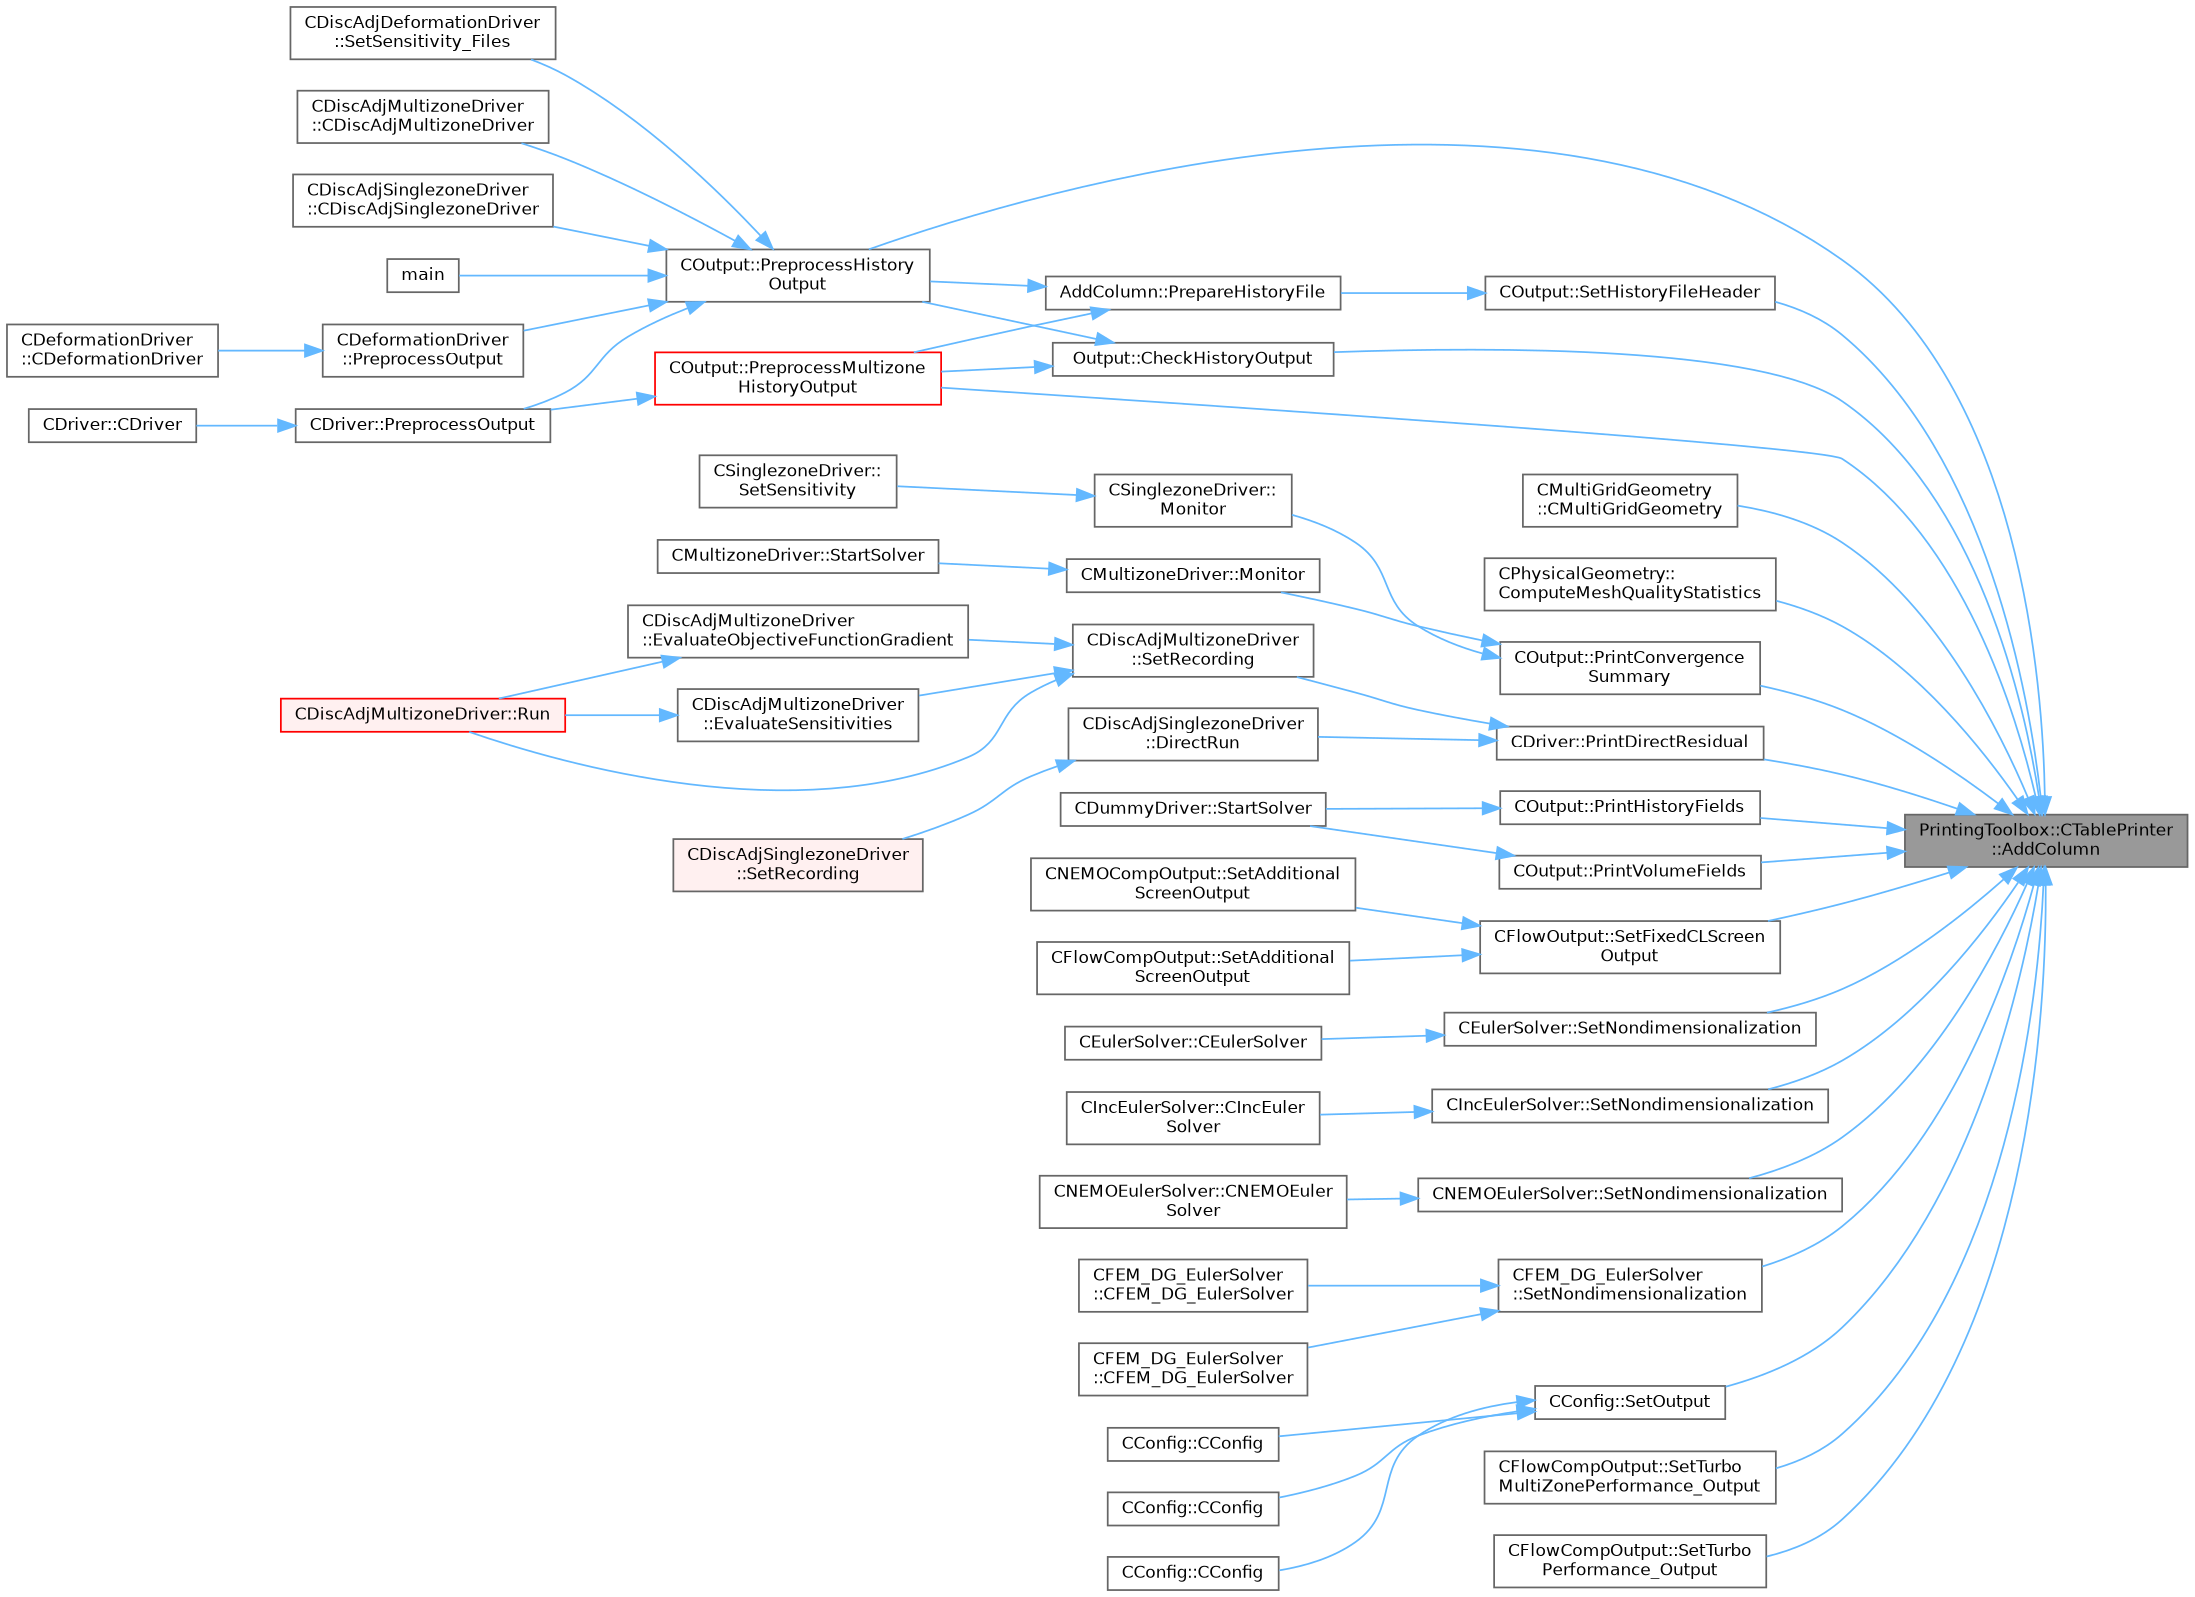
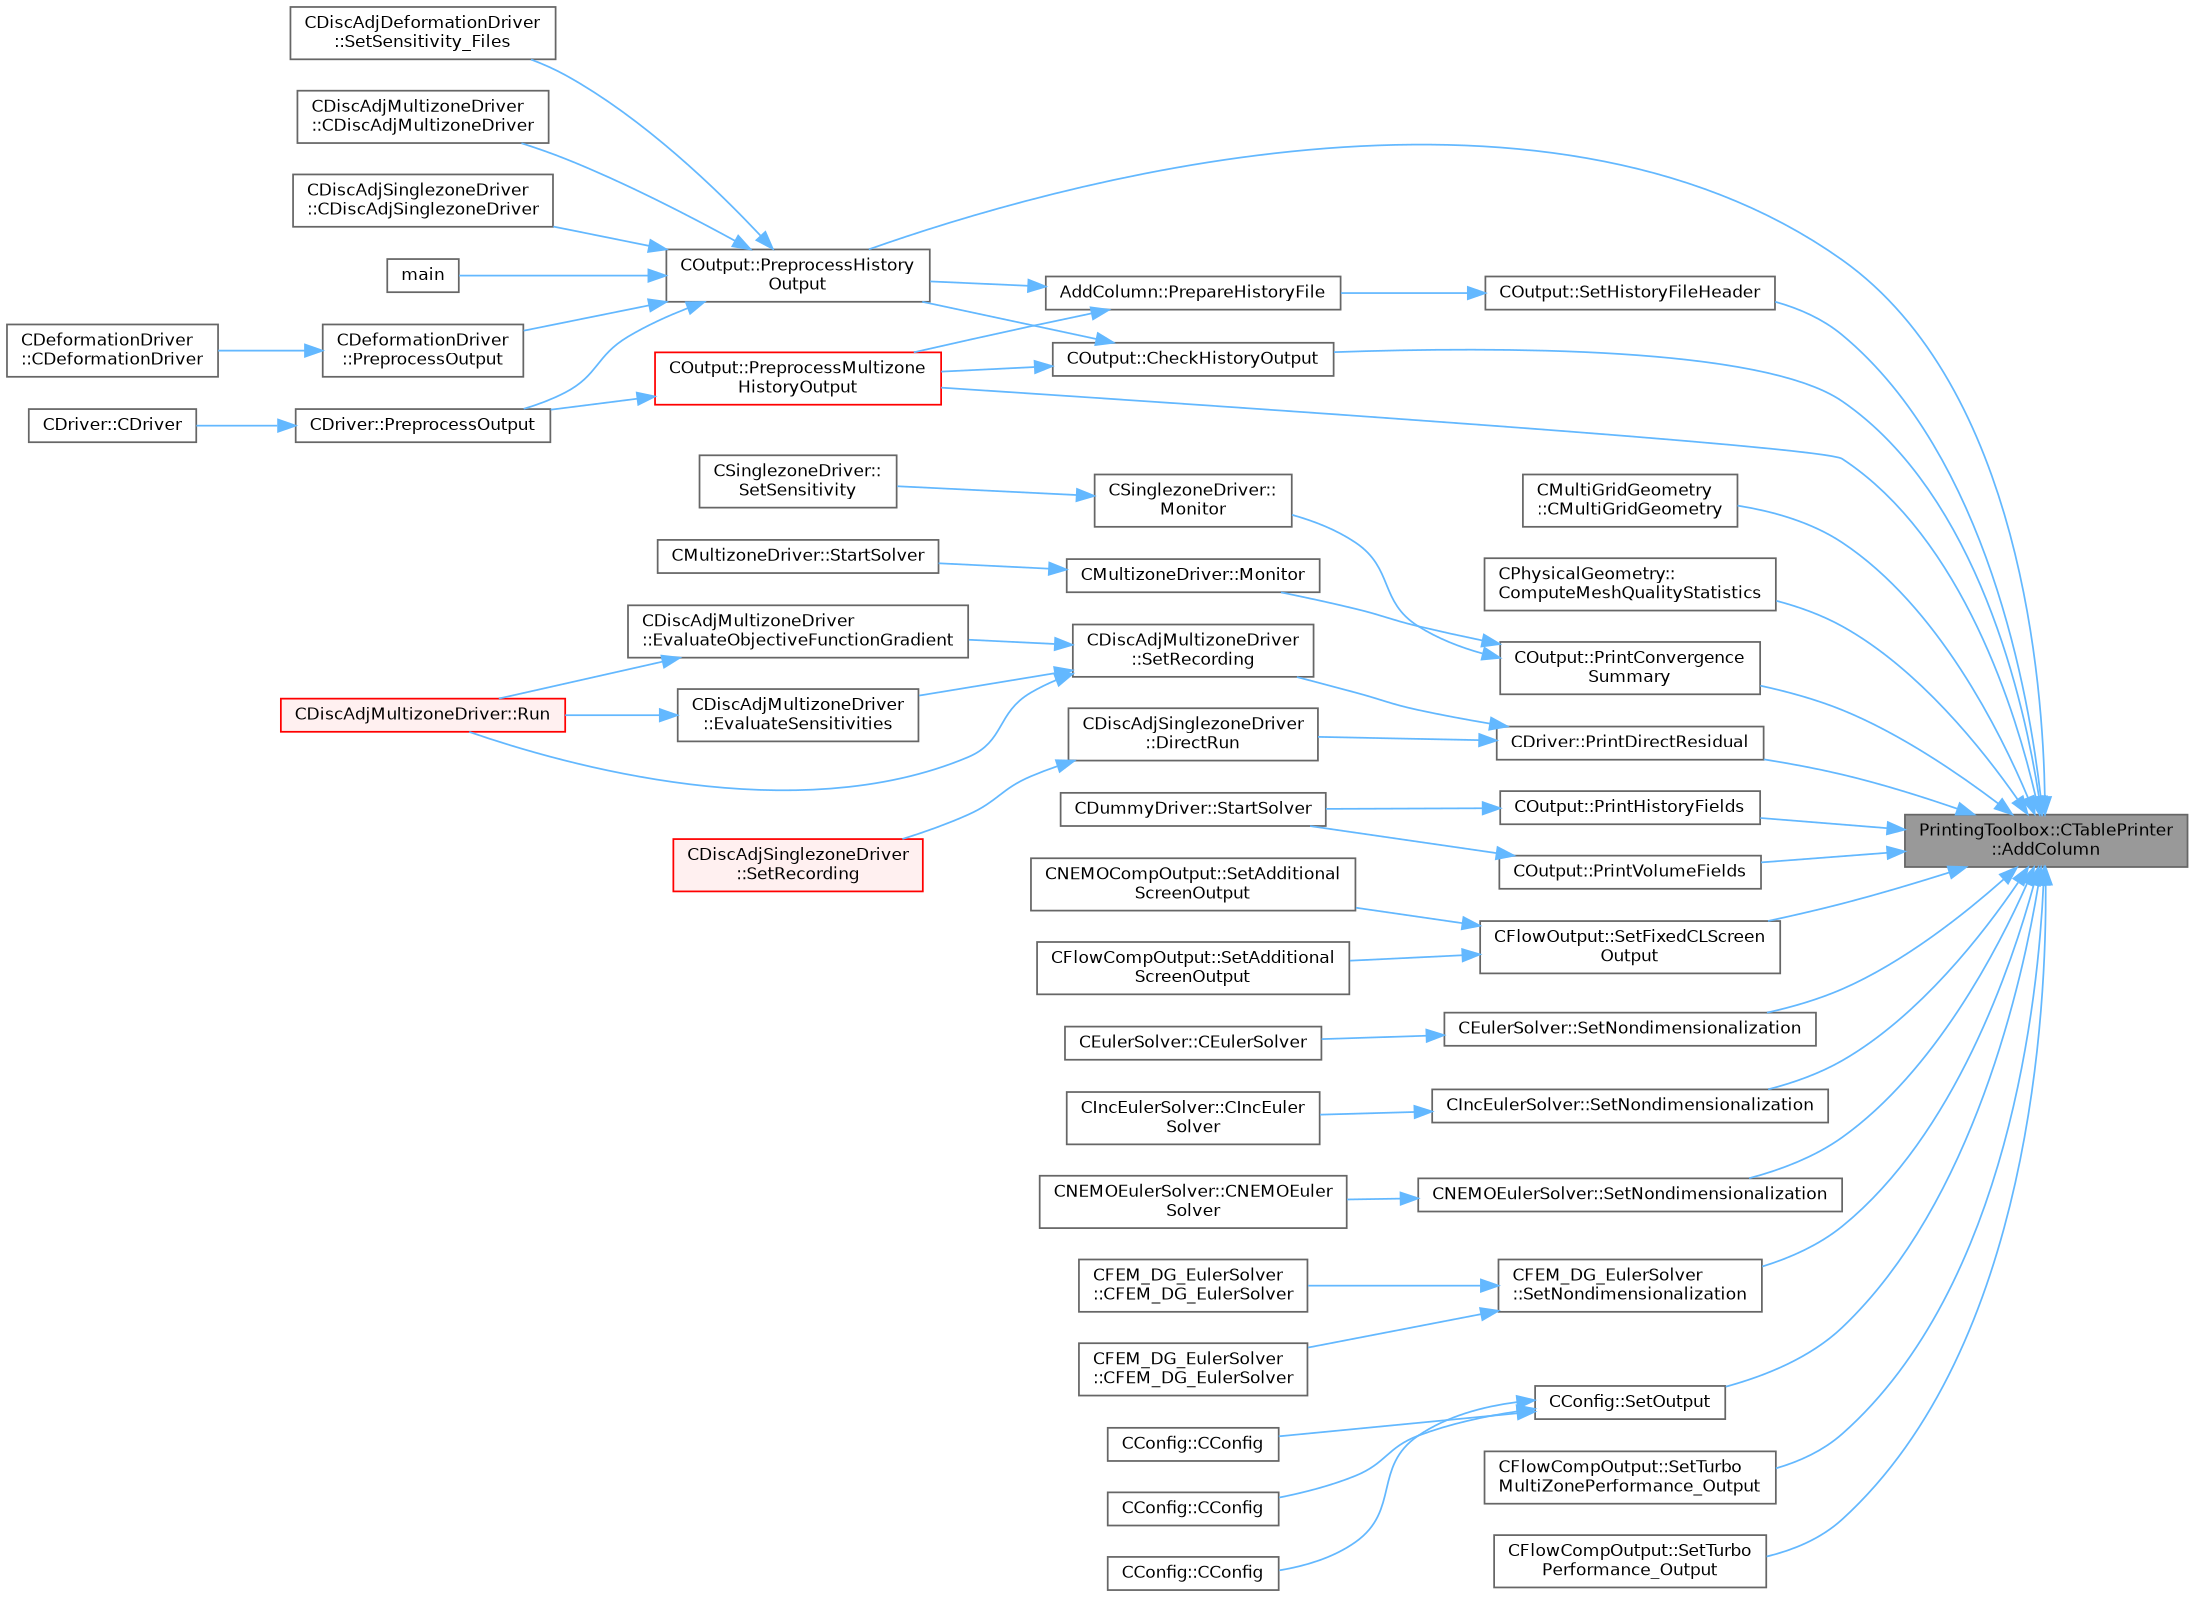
node "Output::CheckHistoryOutput": label "Output::CheckHistoryOutput" -> "COutput::CheckHistoryOutput"
node "CDiscAdjSinglezoneDriver ::SetRecording": color grey40 -> red
